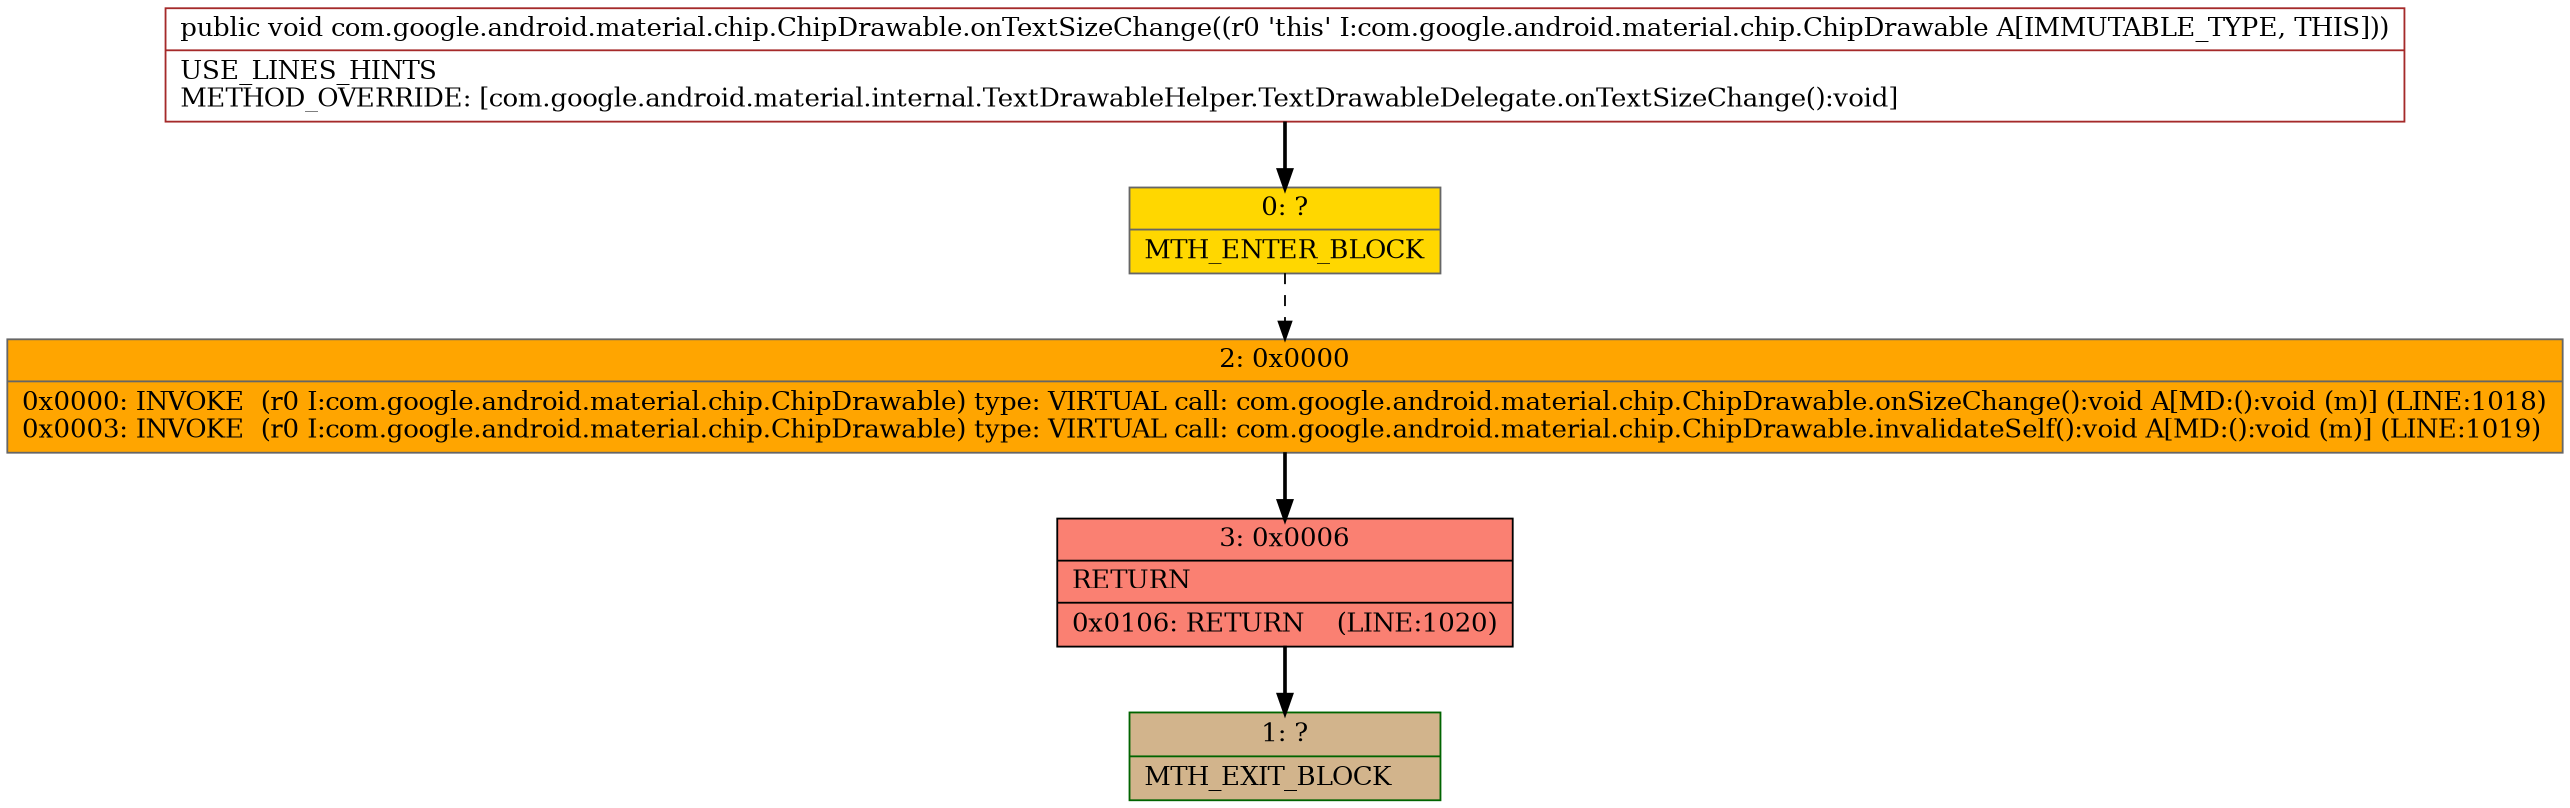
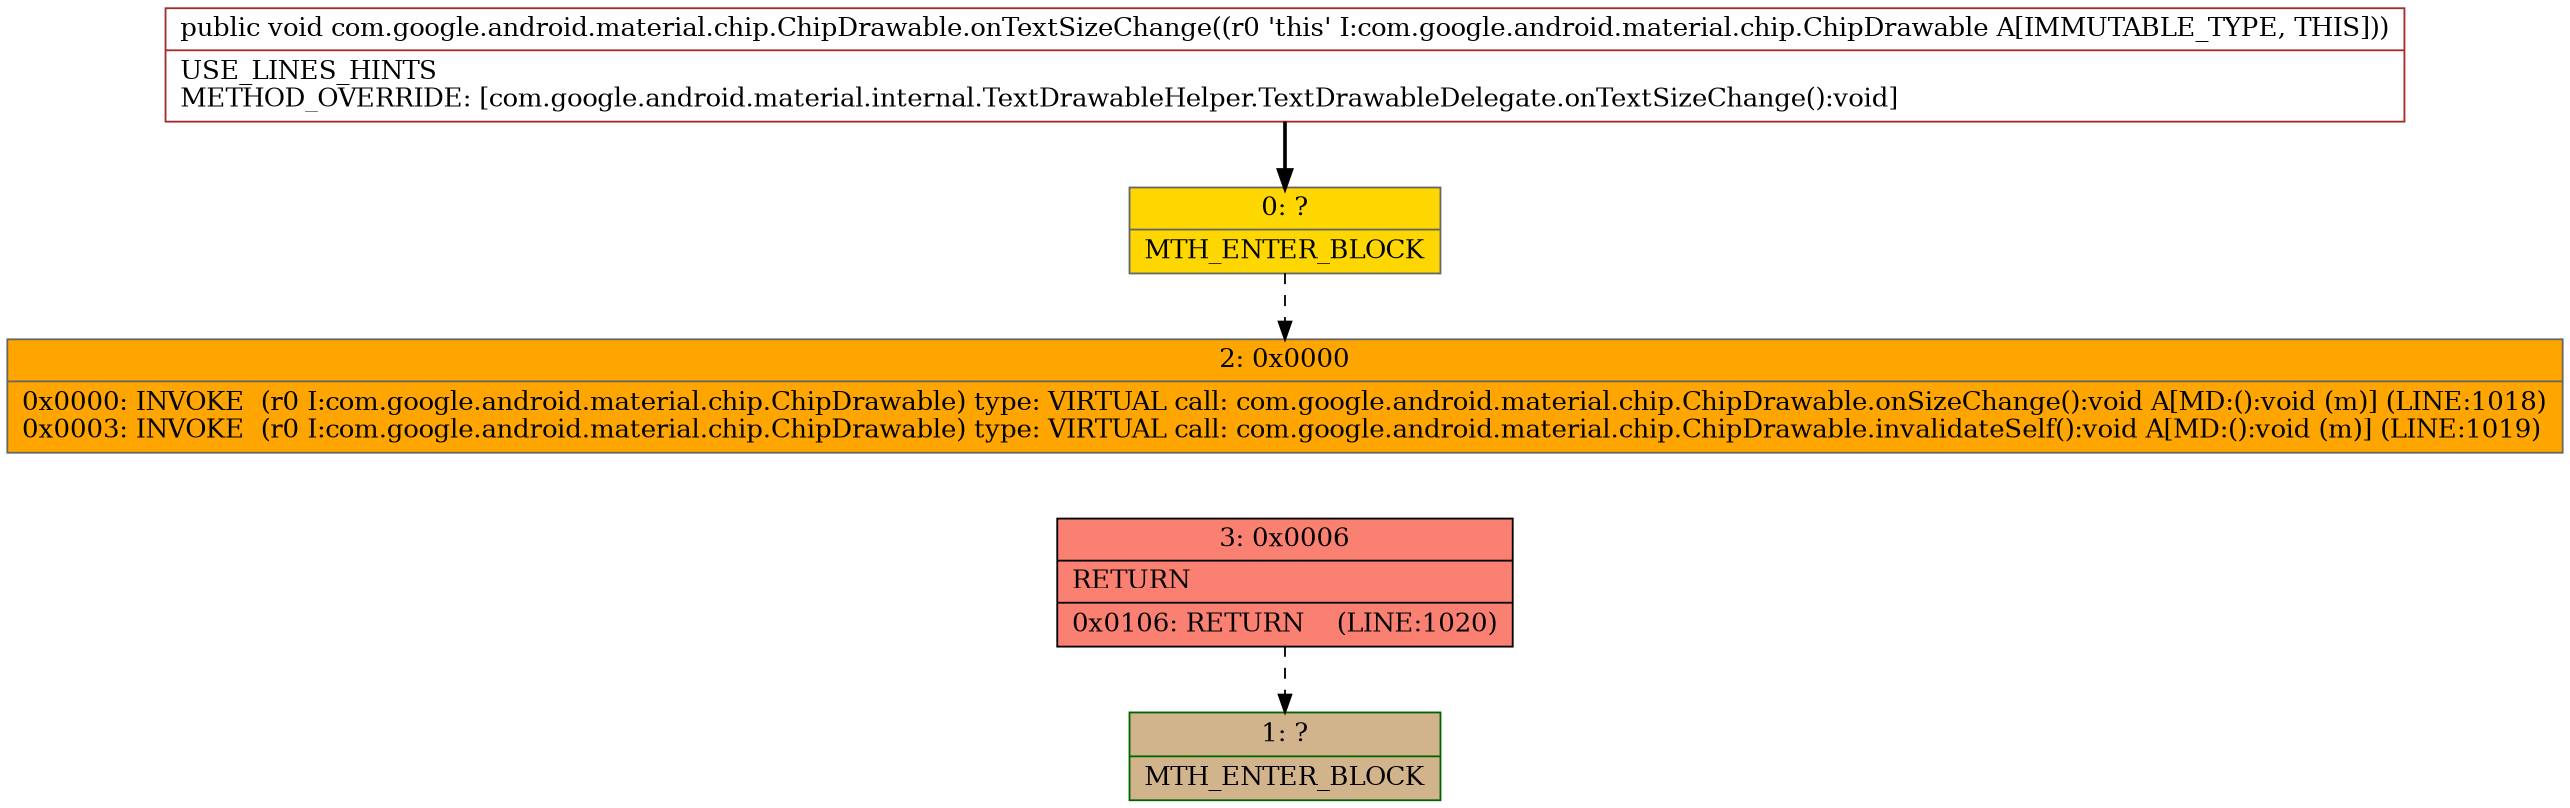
edge "2: 0x0000" -> "3: 0x0006": removed
edge "3: 0x0006" -> "1: ?": style bold -> dashed
node "1: ?": text "MTH_EXIT_BLOCK" -> "MTH_ENTER_BLOCK"
